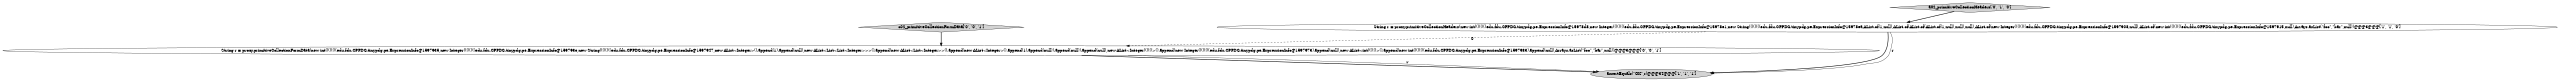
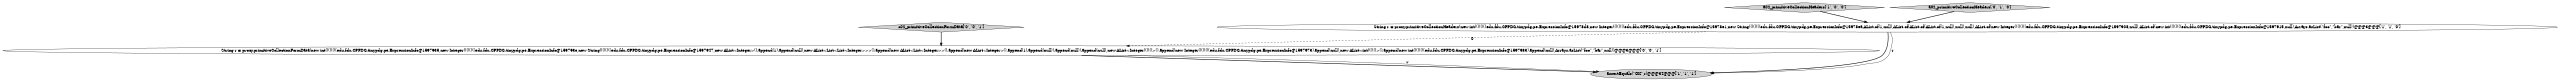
node "a02_primitiveCollectionHeaders['1', '0', '0']": added
